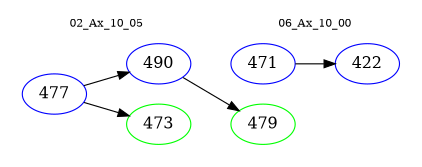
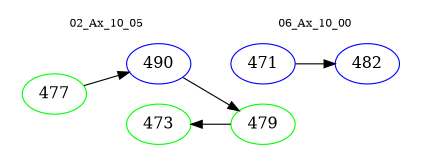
node "422": label "422" -> "482"
node "477": color blue -> green
edge "477" -> "473": now "479" -> "473"
